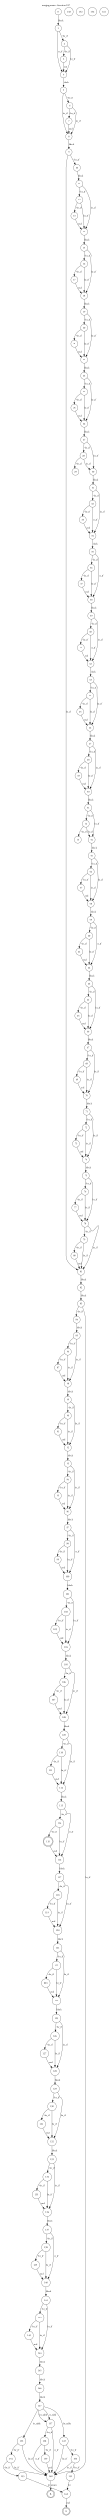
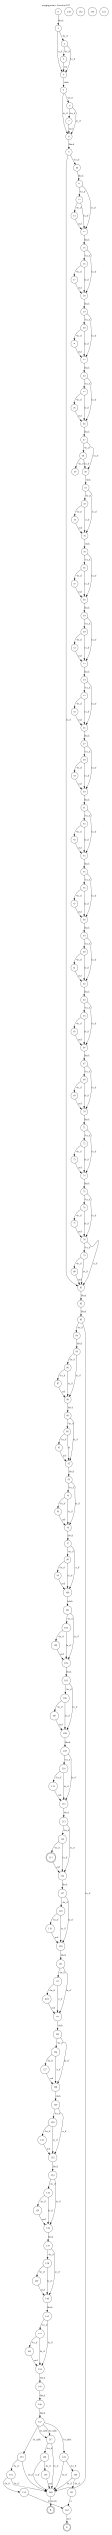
edge "53" -> "54": added, label "end"
edge "90" -> "92": label "br_if" -> "br"
